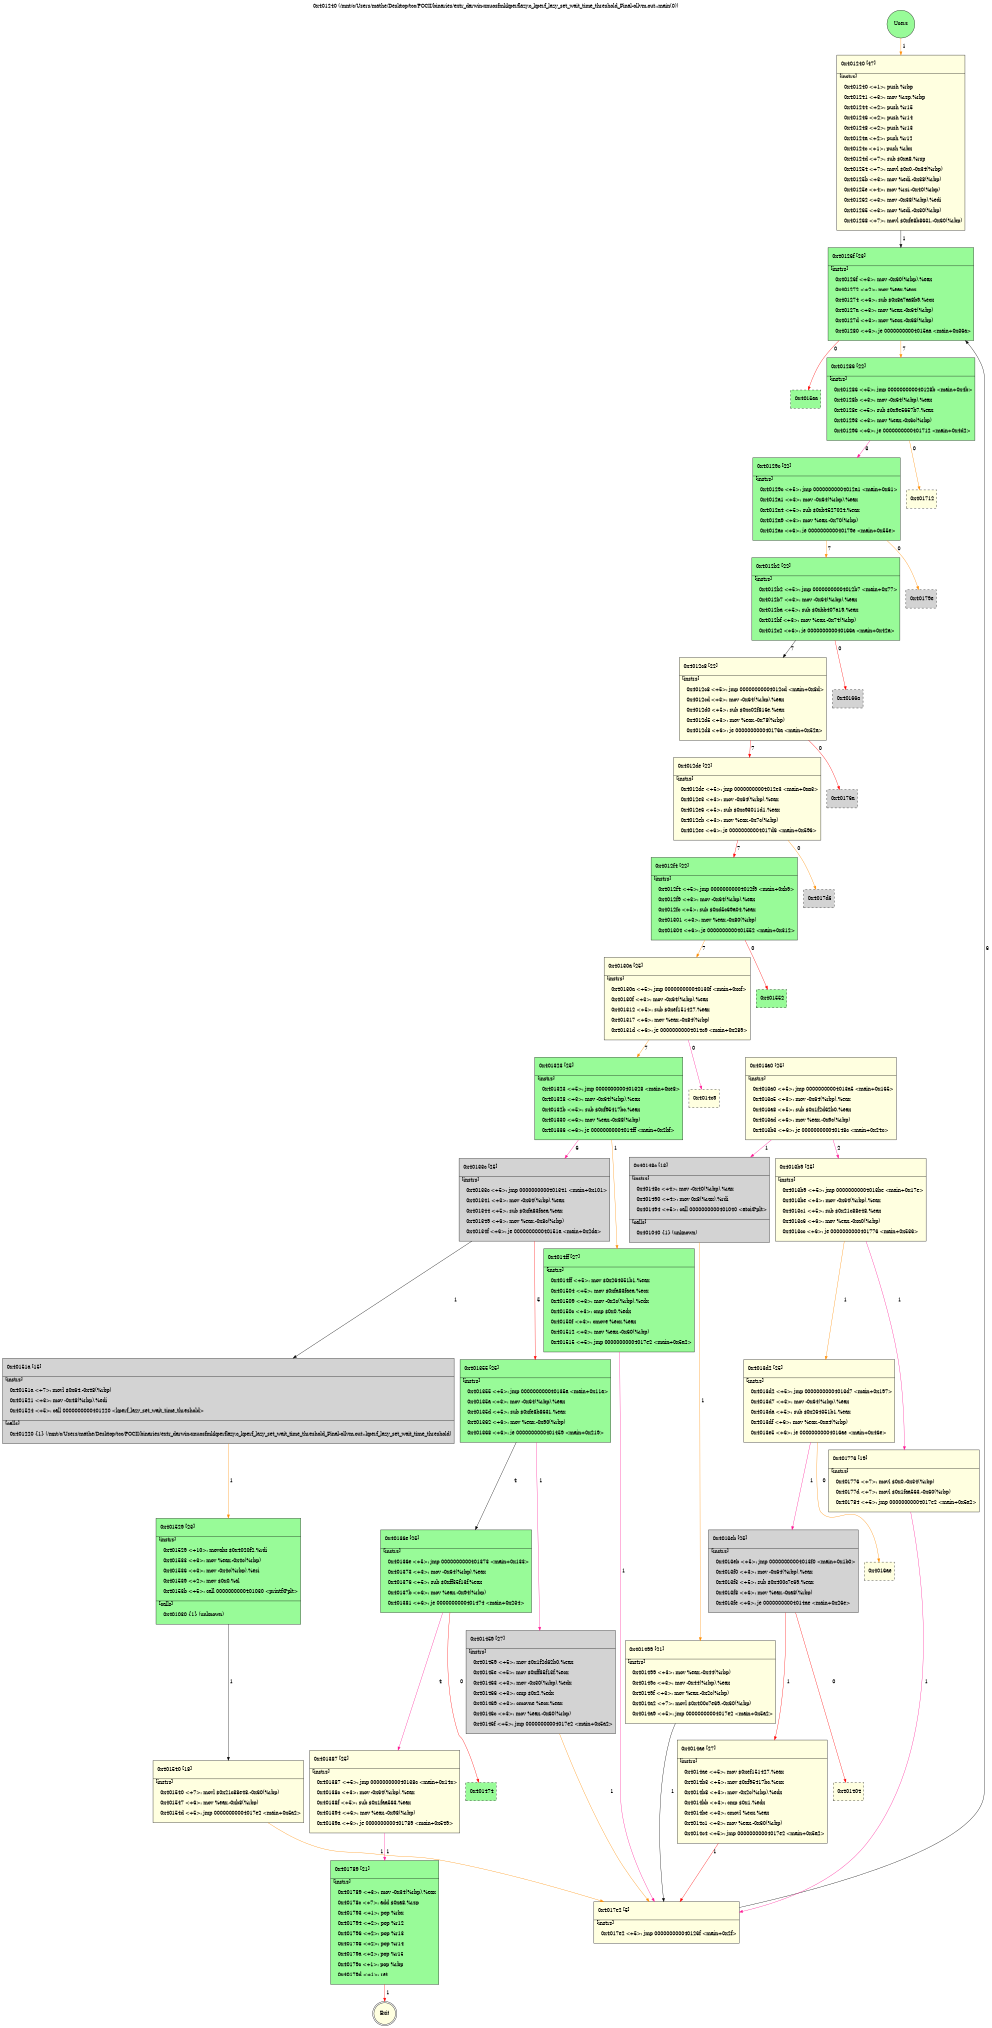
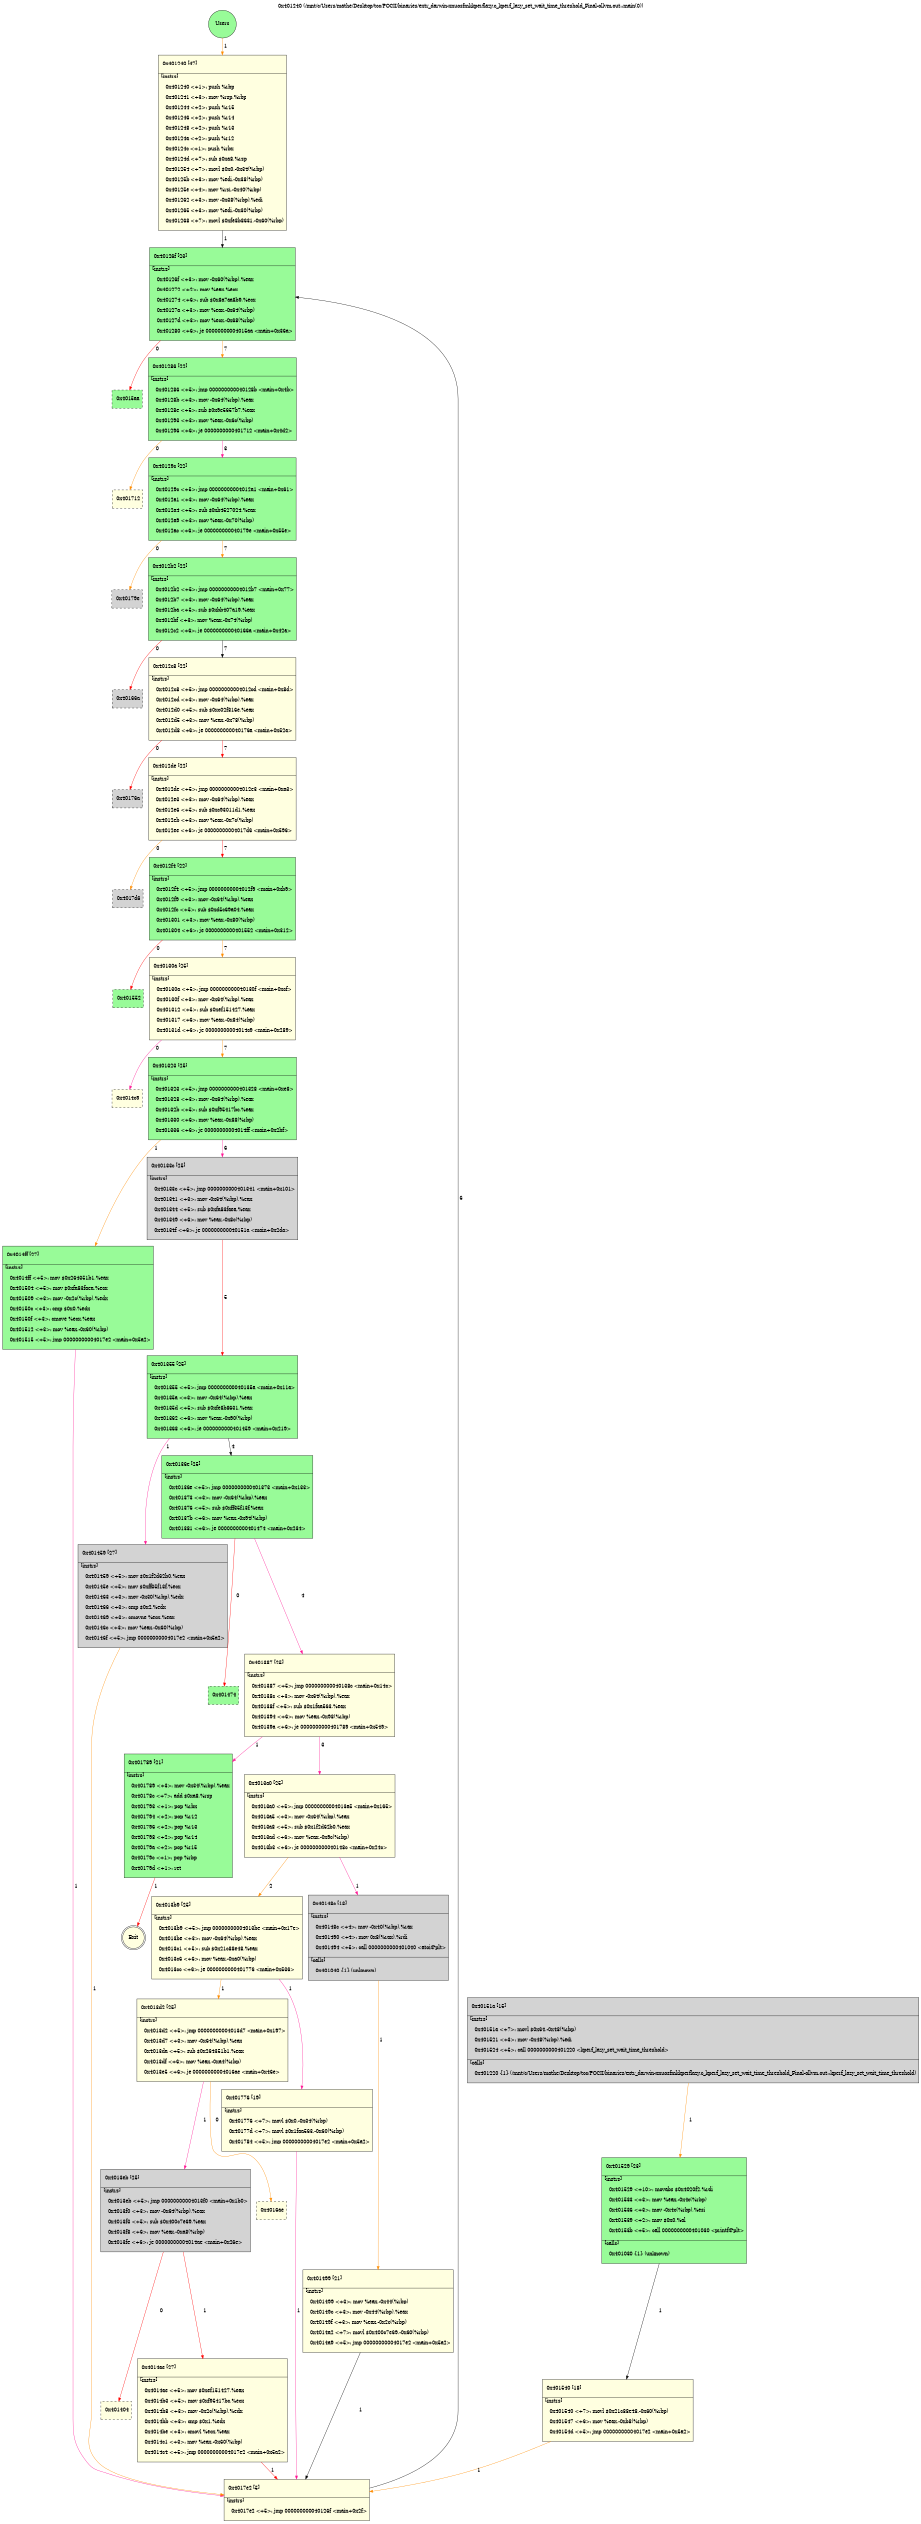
edge "0x4013a0 [25]" -> "0x4013b9 [25]": color deeppink -> darkorange
edge "0x40133c [25]" -> "0x40151a [15]": removed, label "1"
edge "0x401387 [25]" -> "0x4013a0 [25]": added, label "3"
